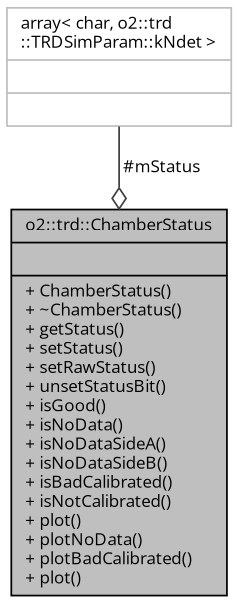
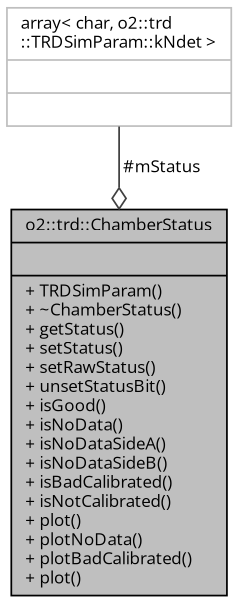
node "o2::trd::ChamberStatus": text "+ ChamberStatus()" -> "+ TRDSimParam()"
